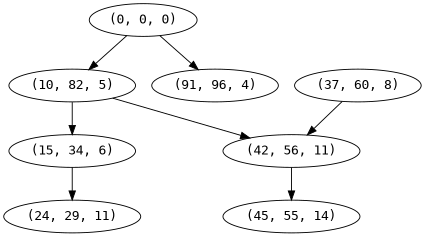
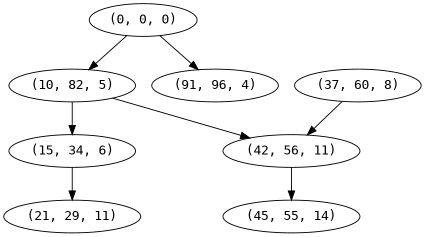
node "(24, 29, 11)": label "(24, 29, 11)" -> "(21, 29, 11)"
